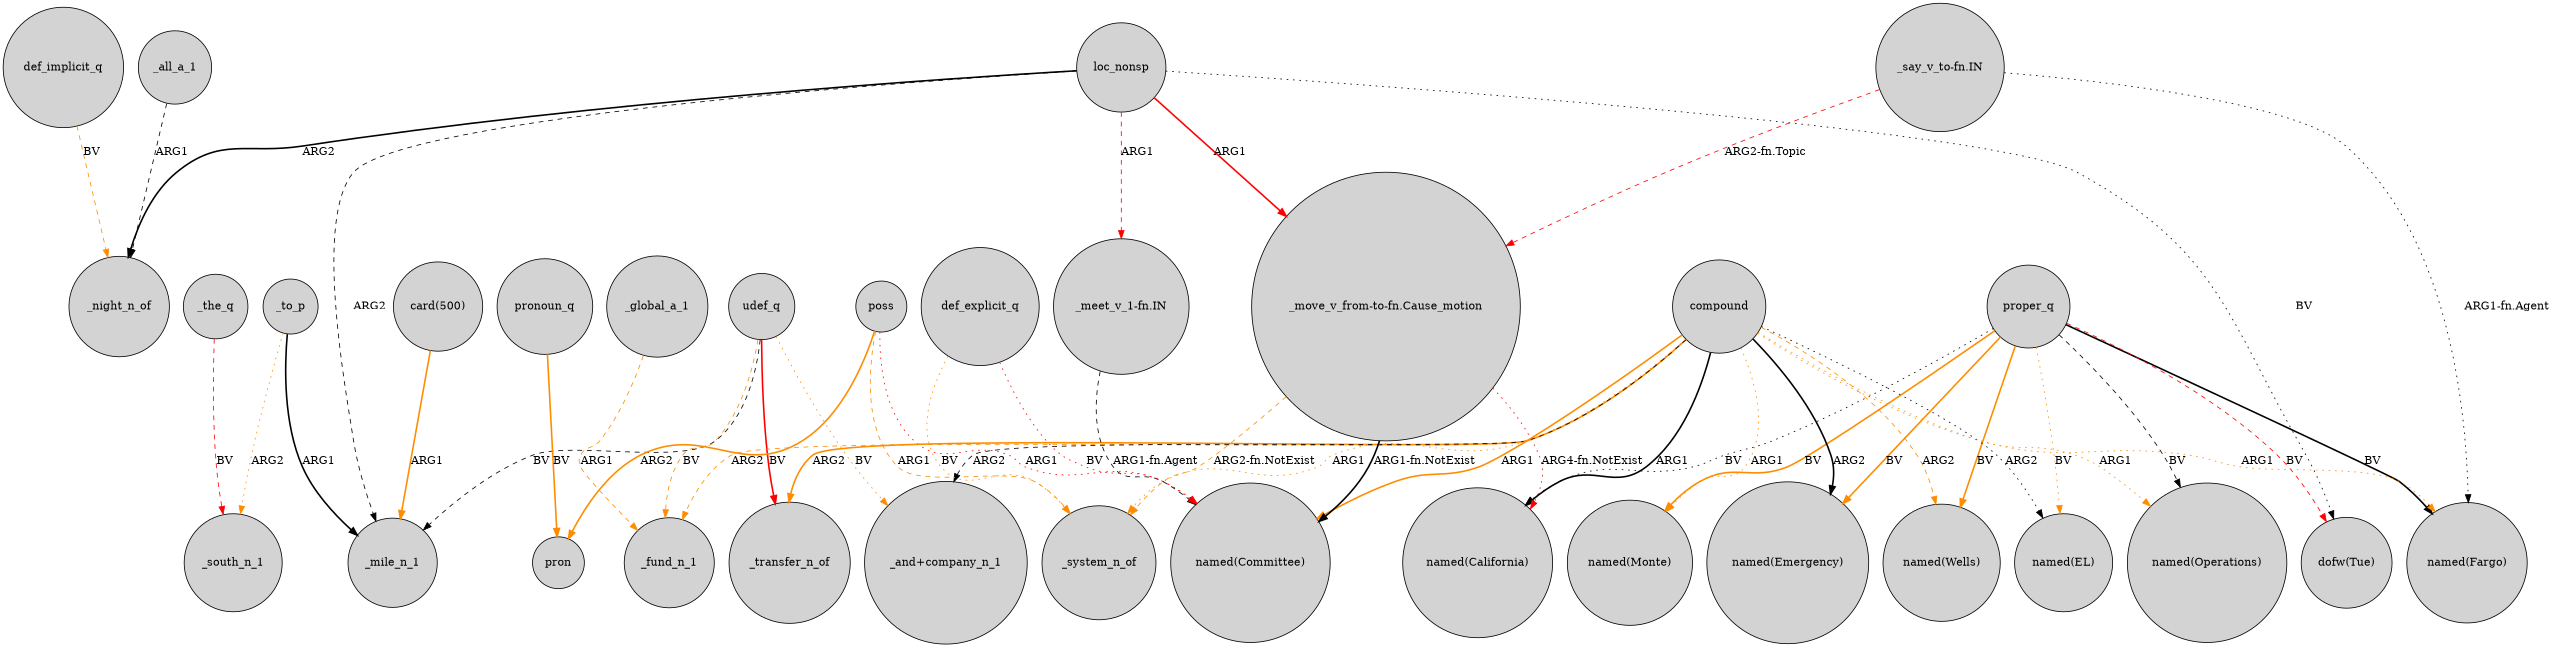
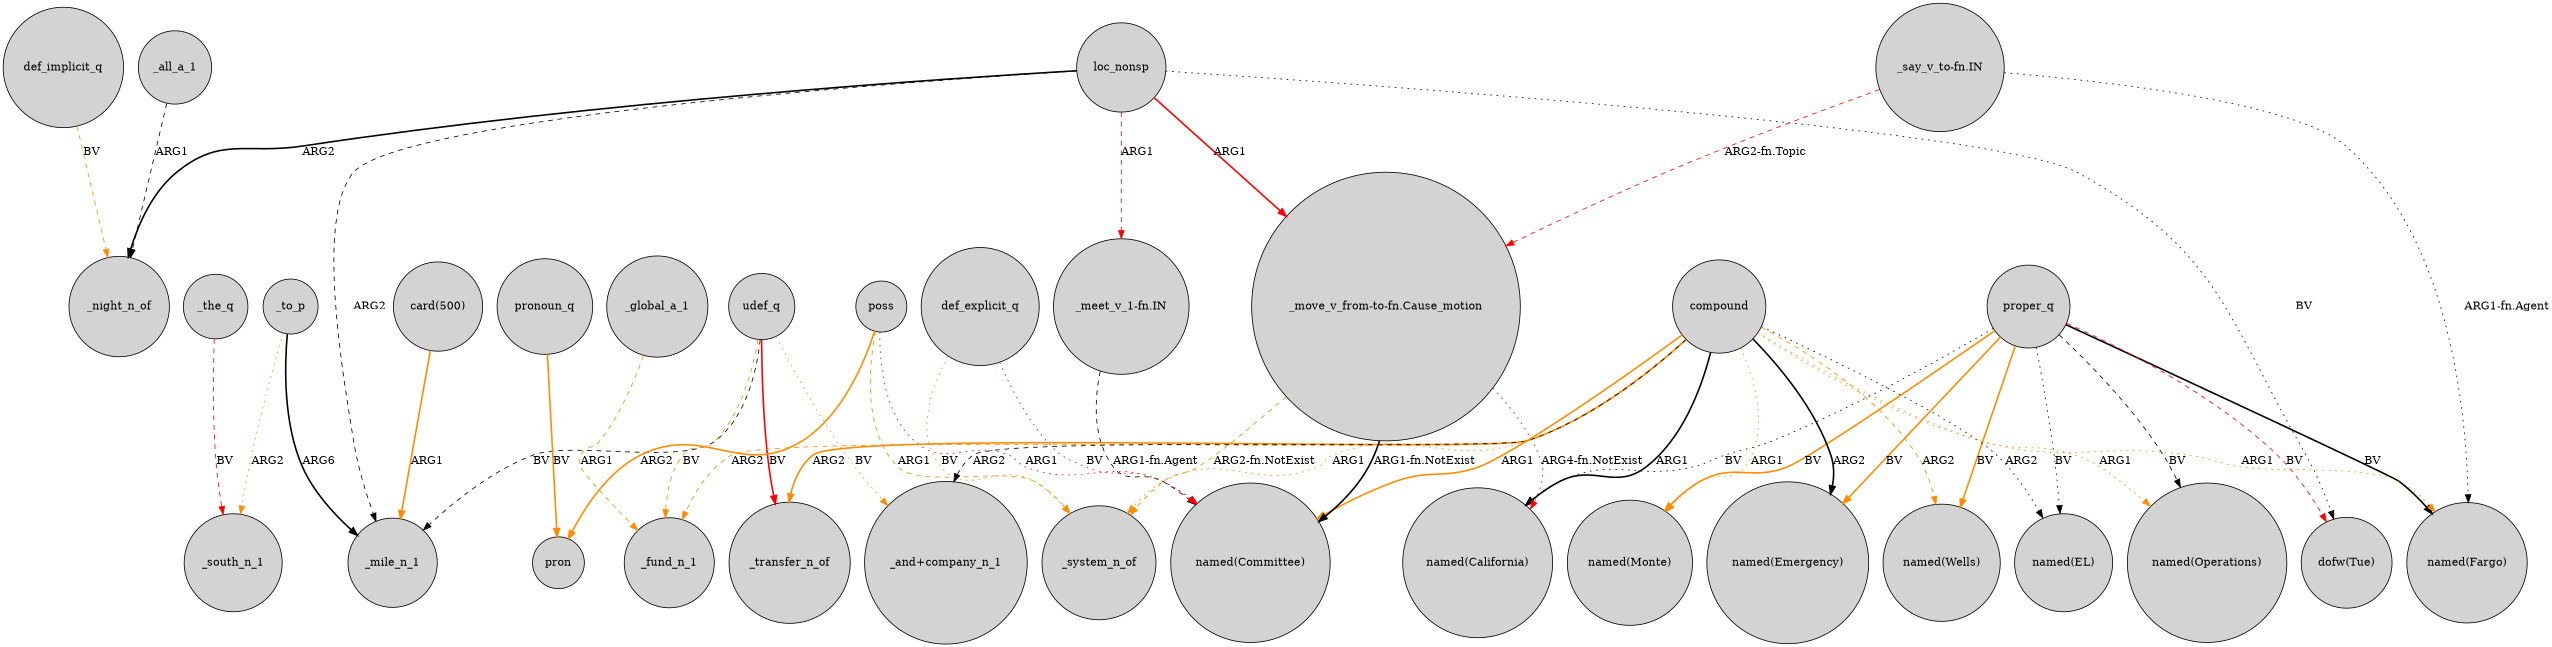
edge "proper_q" -> "named(EL)": color darkorange -> black
edge "_to_p" -> "_mile_n_1": label "ARG1" -> "ARG6"
